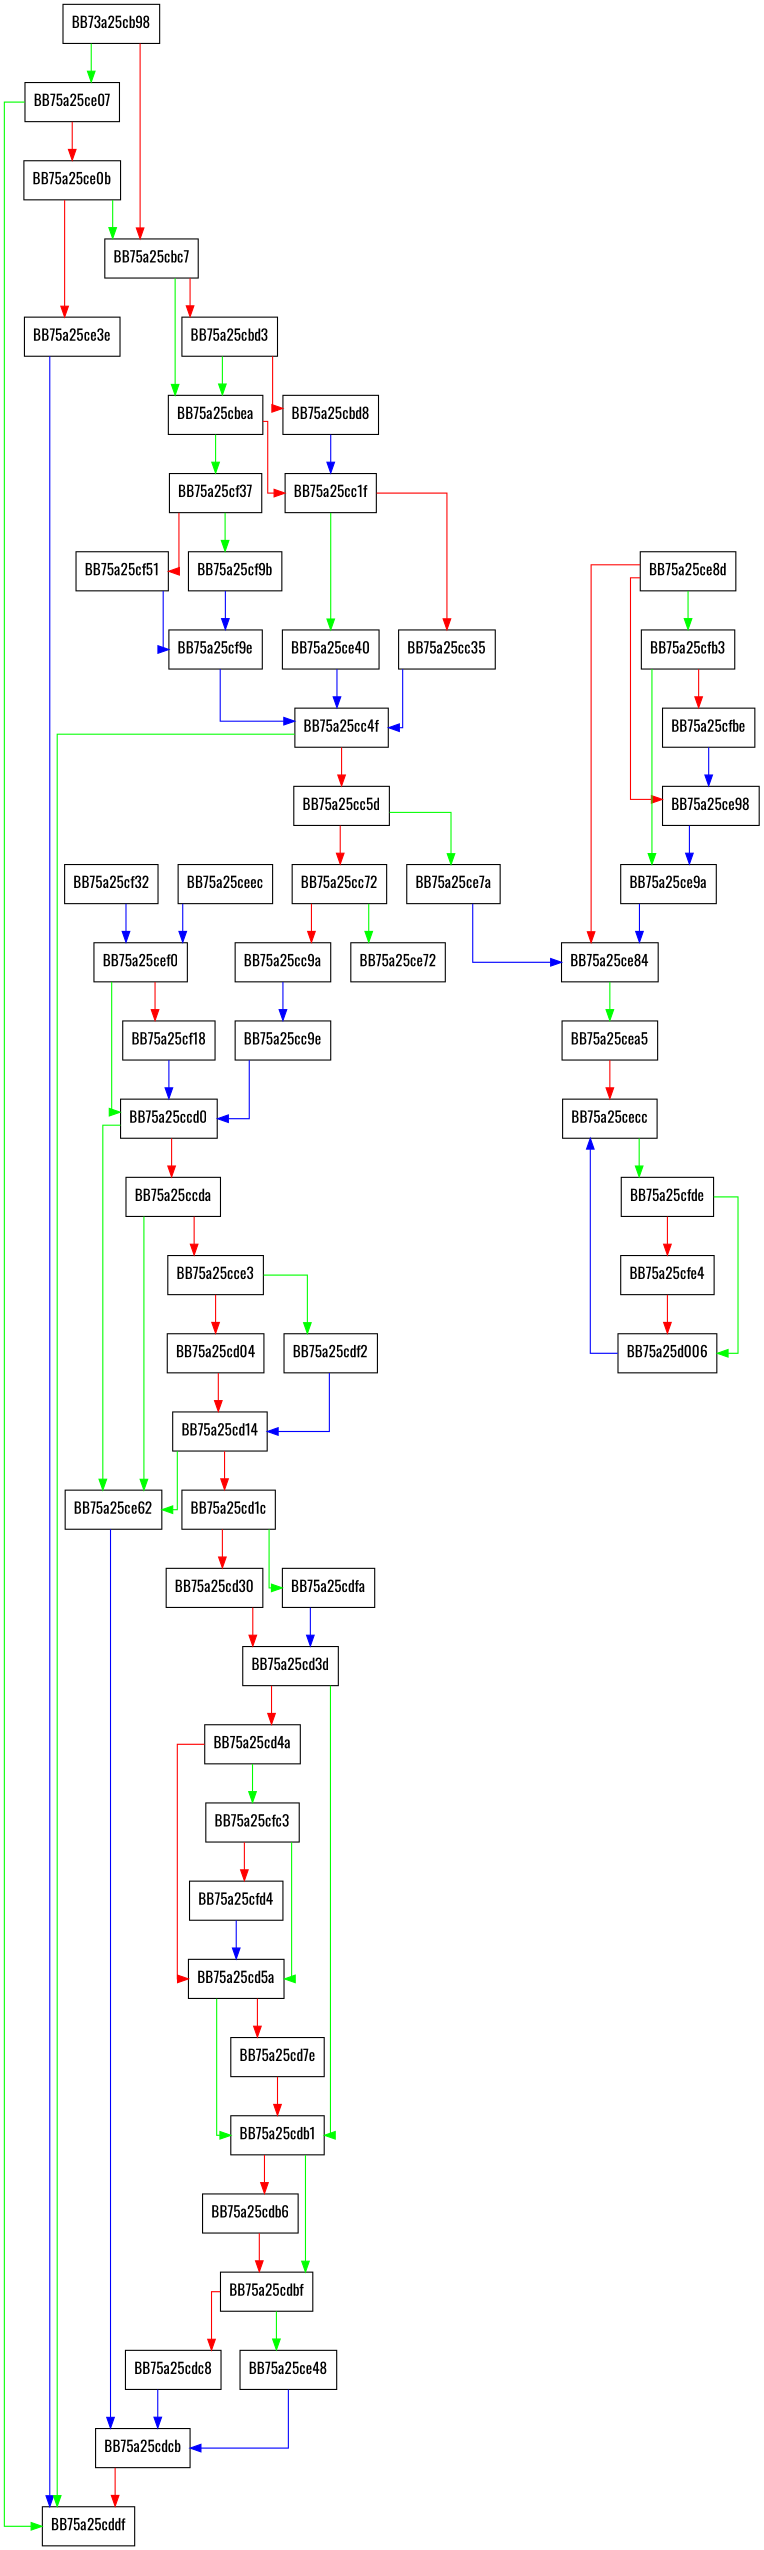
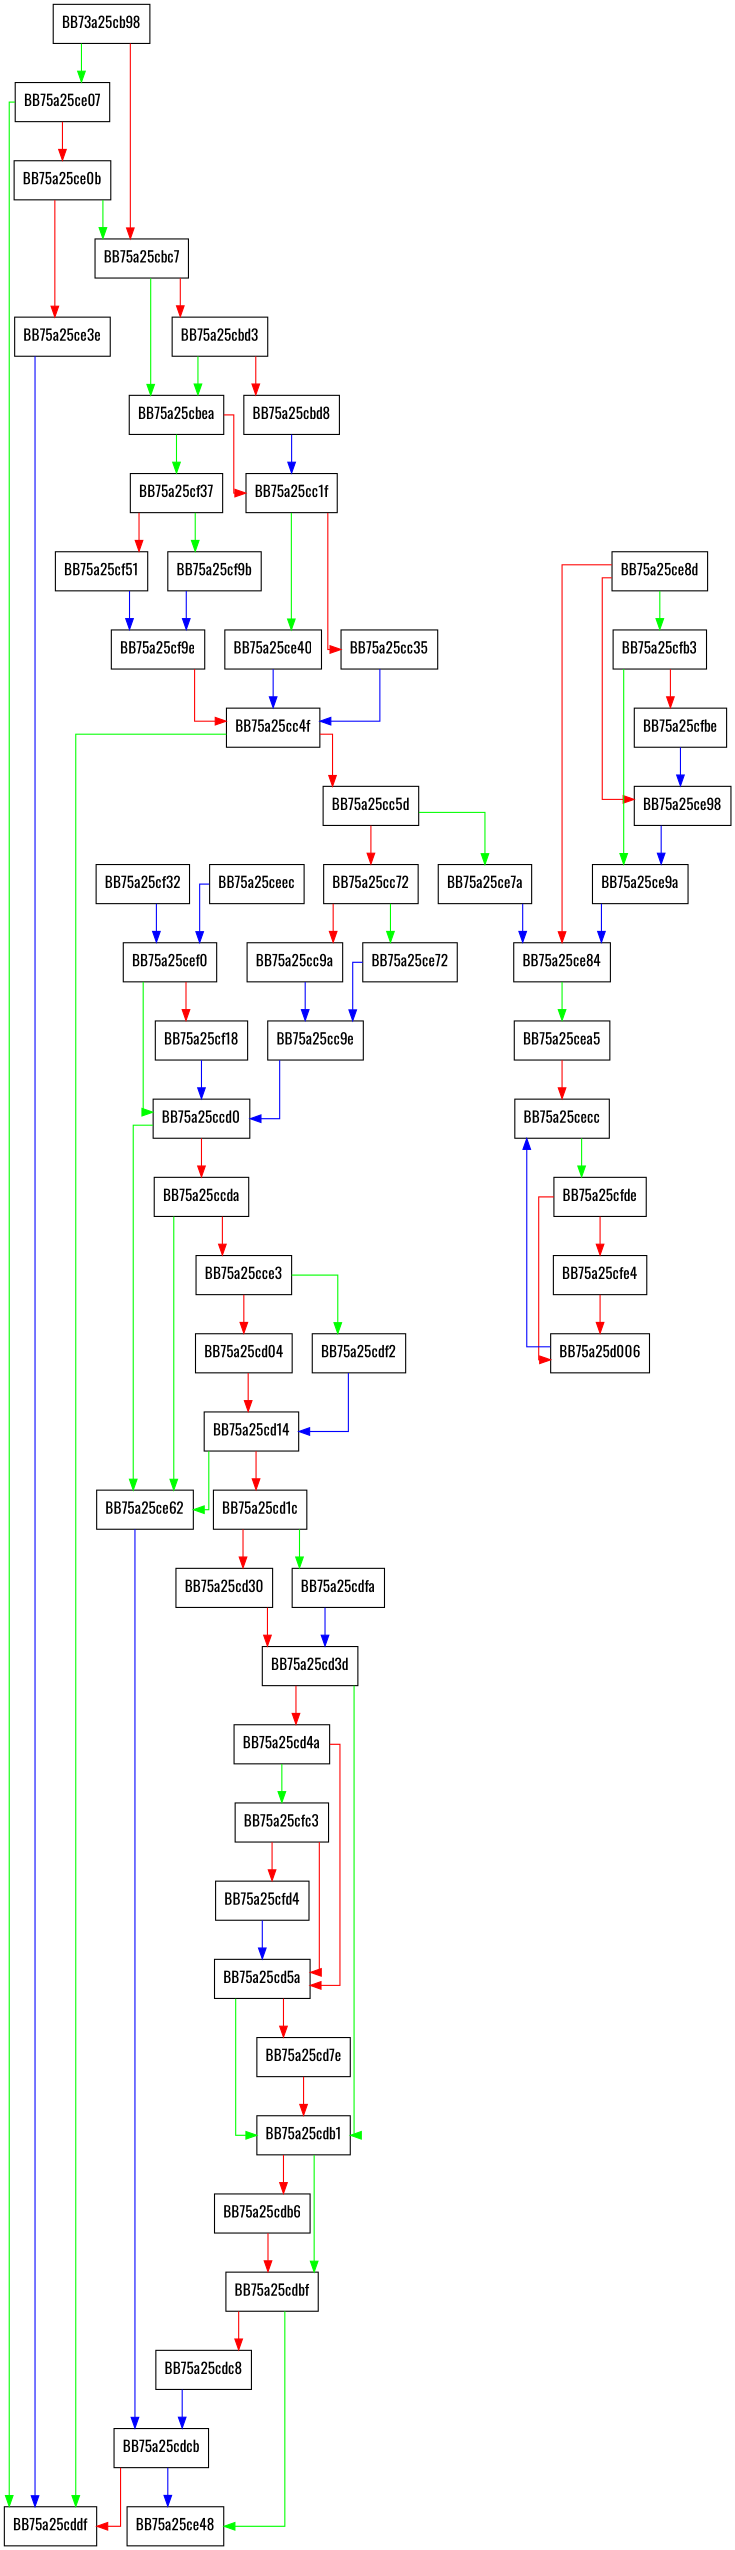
edge "BB75a25cf9e" -> "BB75a25cc4f": color blue -> red
edge "BB75a25ce72" -> "BB75a25cc9e": added
edge "BB75a25cfde" -> "BB75a25d006": color green -> red
edge "BB75a25cfc3" -> "BB75a25cd5a": color green -> red
edge "BB75a25ce48" -> "BB75a25cdcb": reversed
